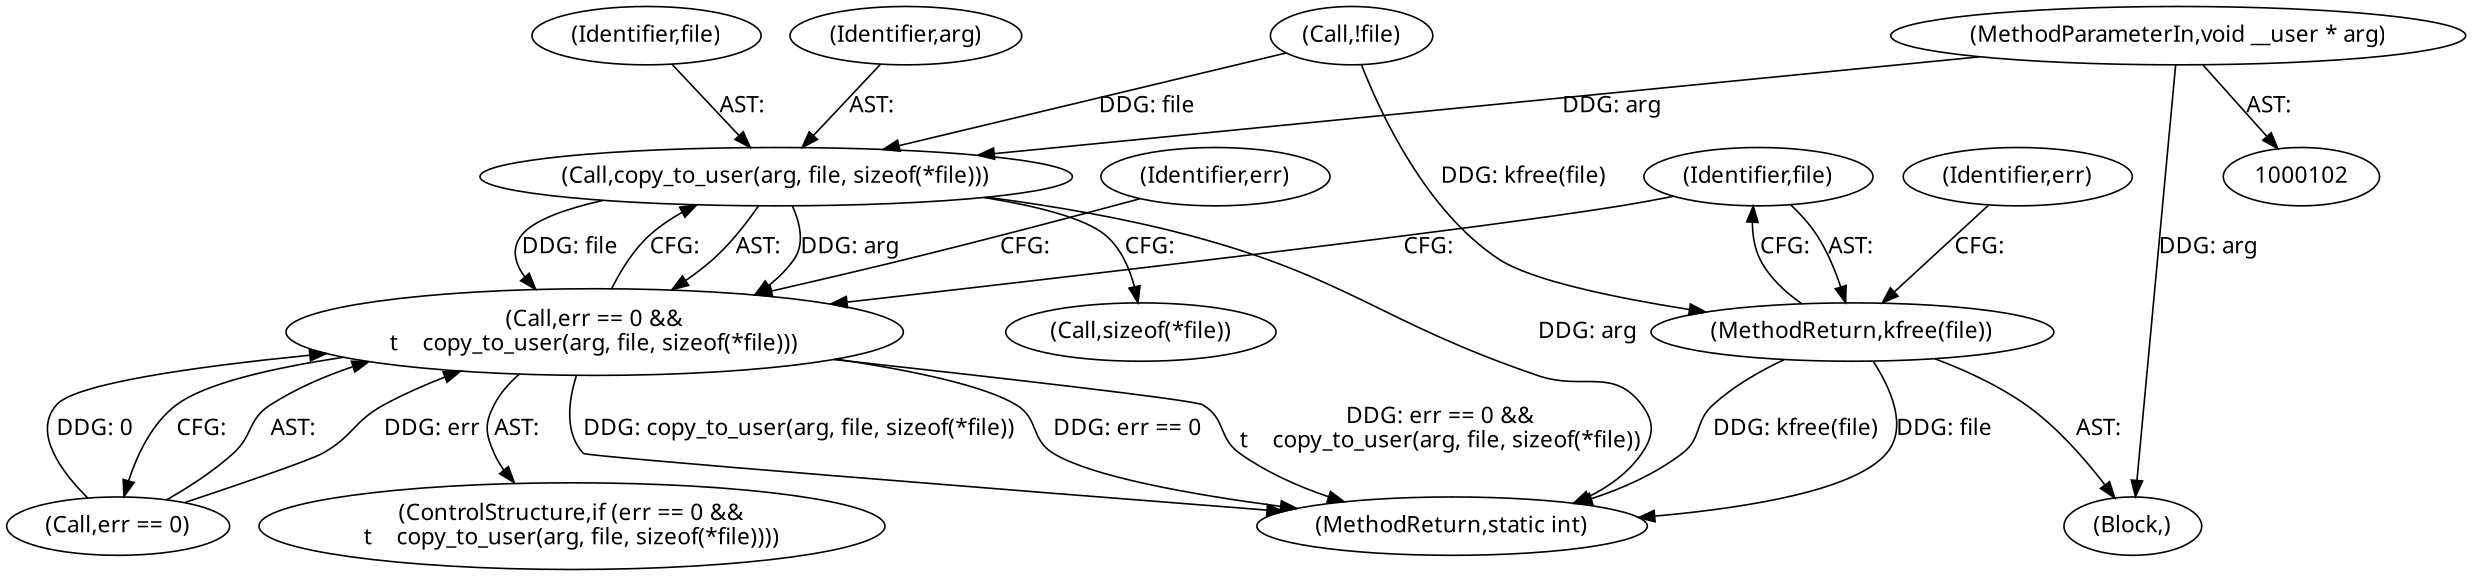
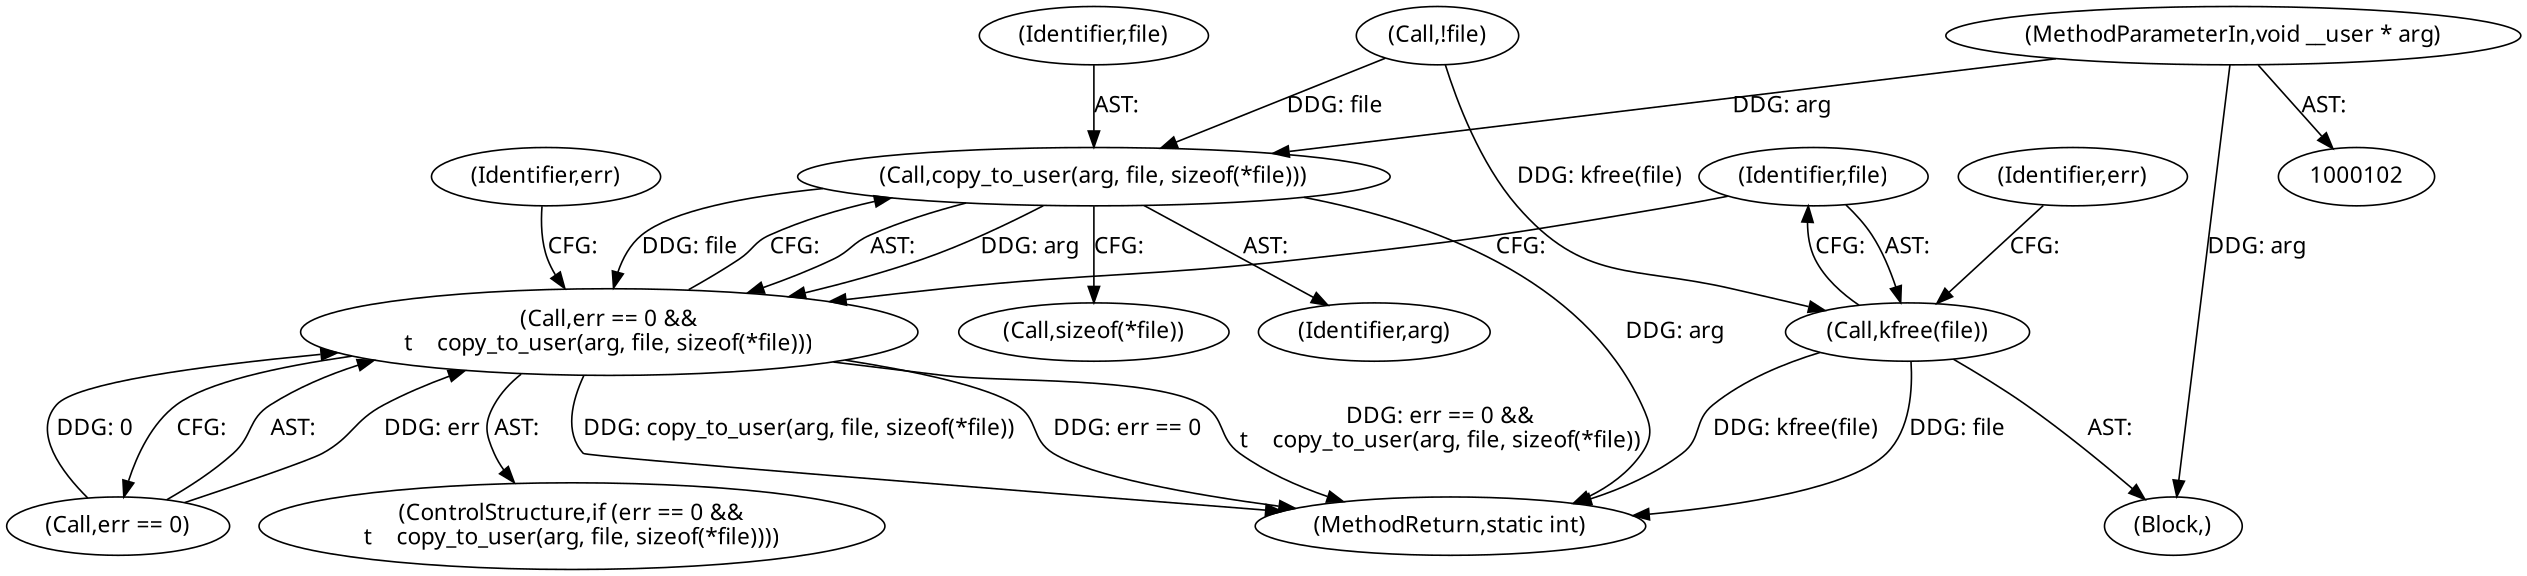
edge "(Identifier,arg)" -> "(Call,copy_to_user(arg, file, sizeof(*file)))": reversed
node "(MethodReturn,kfree(file))": label "(MethodReturn,kfree(file))" -> "(Call,kfree(file))"
